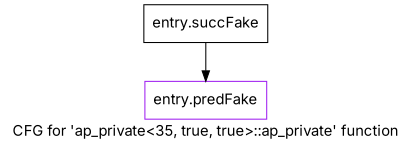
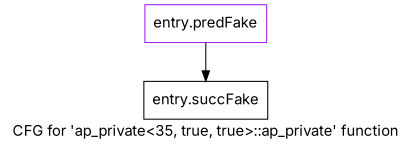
edge "entry.succFake" -> "entry.predFake": reversed
